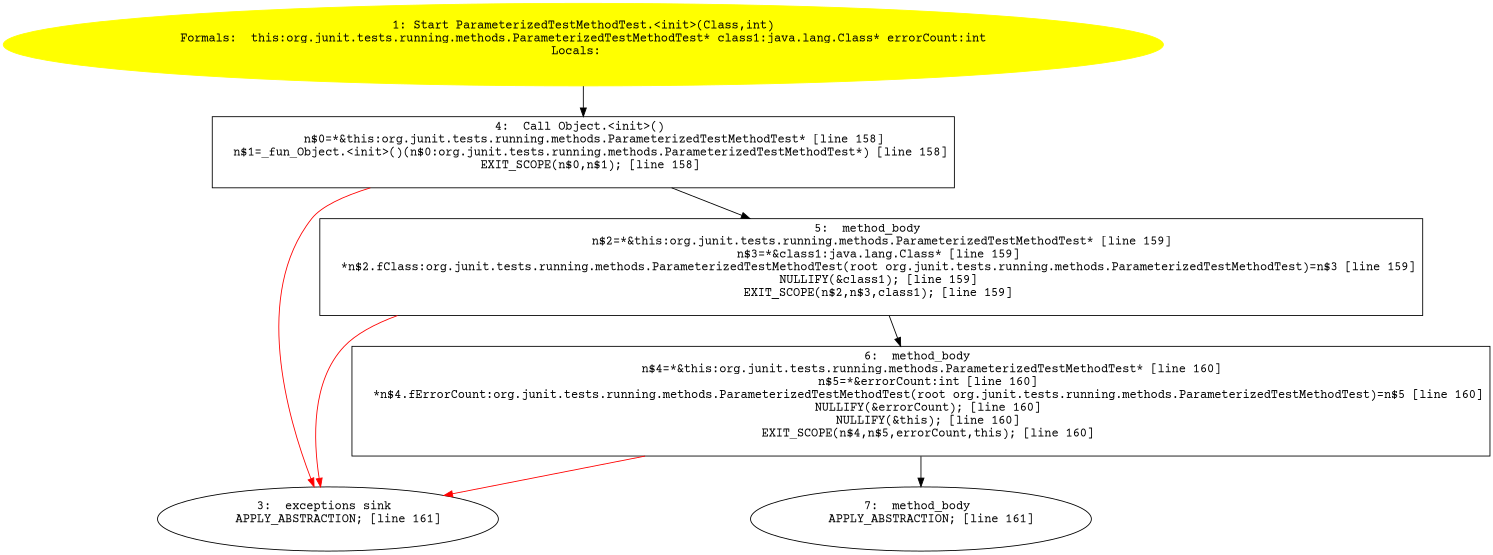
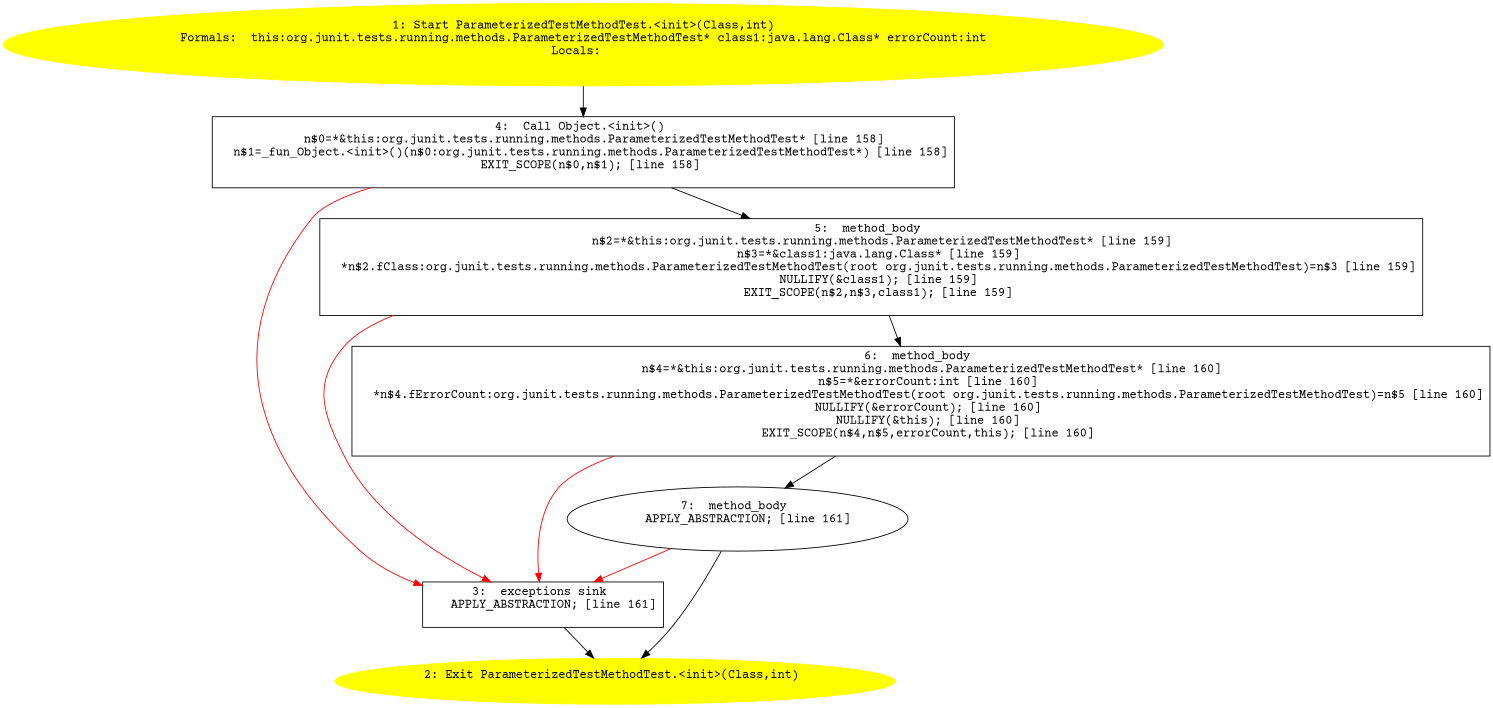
node "3:  exceptions sink APPLY_ABSTRACTION; [line 161]": shape ellipse -> box
edge "7:  method_body APPLY_ABSTRACTION; [line 161]" -> "3:  exceptions sink APPLY_ABSTRACTION; [line 161]": added
node "2: Exit ParameterizedTestMethodTest.<init>(Class,int)": added
